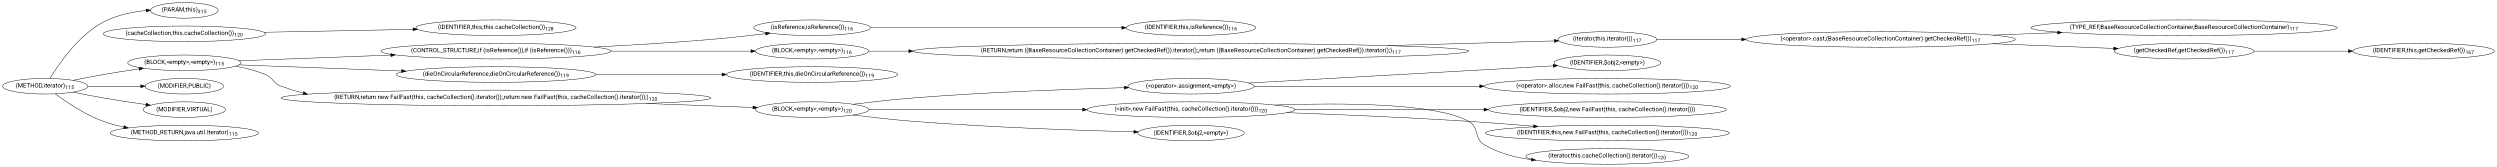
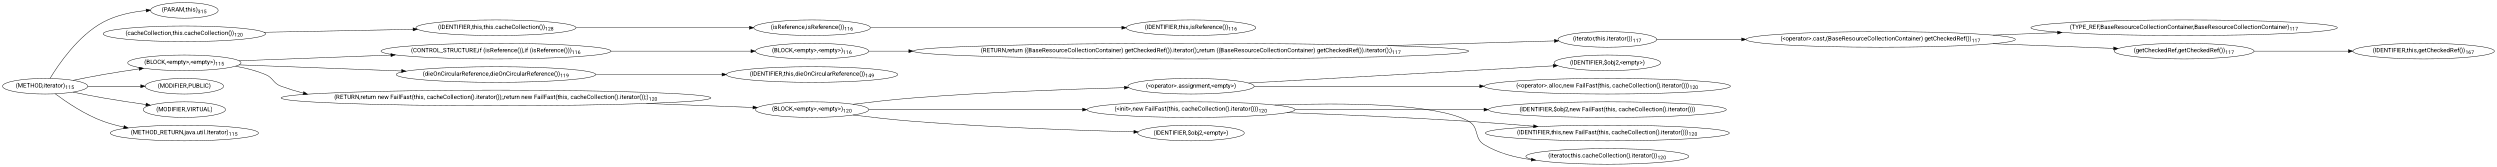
edge "(CONTROL_STRUCTURE,if (isReference()),if (isReference()))" -> "(isReference,isReference())": now "(IDENTIFIER,this,this.cacheCollection())" -> "(isReference,isReference())"
node "(IDENTIFIER,this,dieOnCircularReference())": text "119" -> "149"
